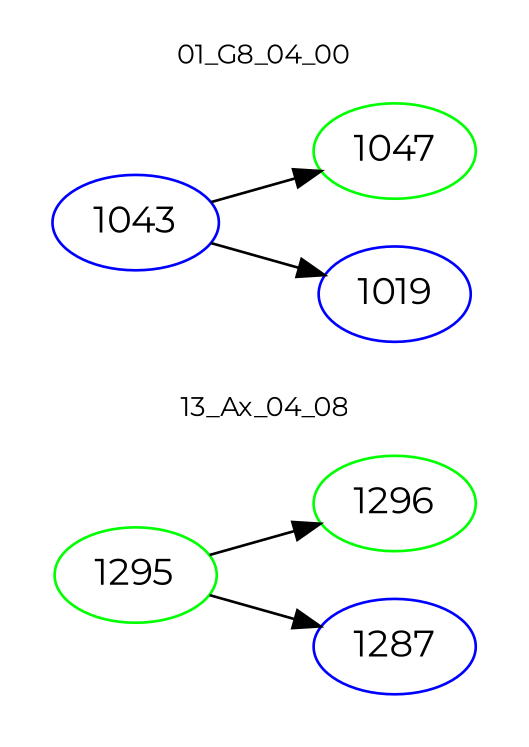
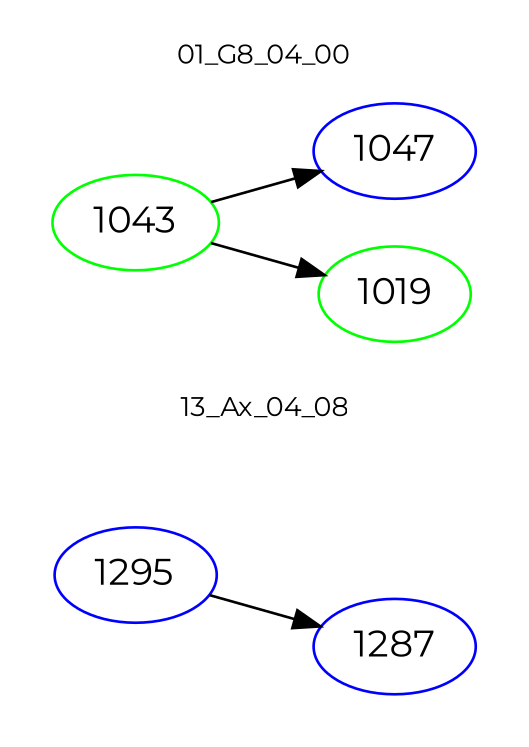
node "1047": color green -> blue
node "1043": color blue -> green
node "1019": color blue -> green
node "1296": removed
node "1295": color green -> blue
